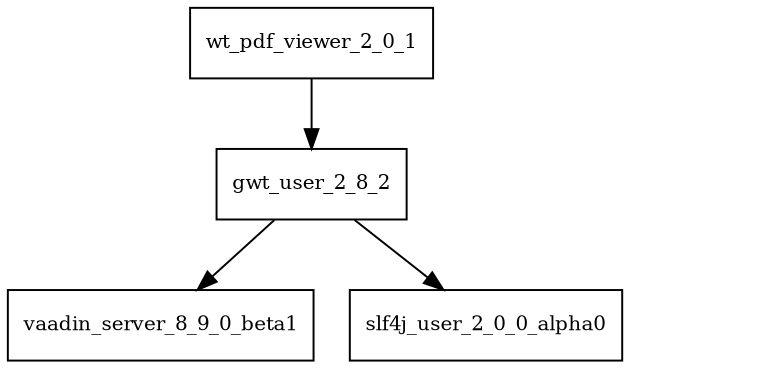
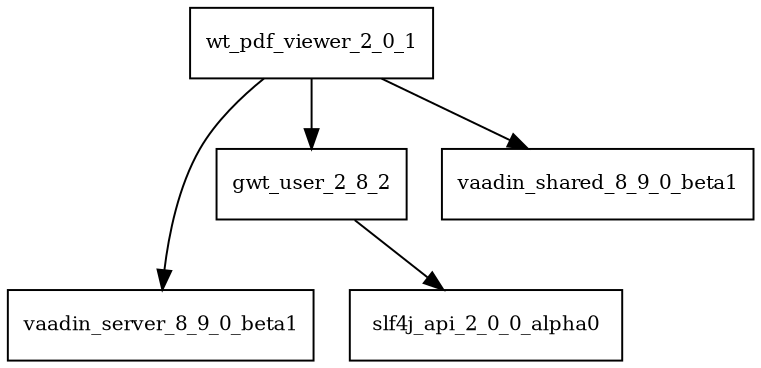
node "vaadin_shared_8_9_0_beta1": added
edge "gwt_user_2_8_2" -> "vaadin_server_8_9_0_beta1": now "wt_pdf_viewer_2_0_1" -> "vaadin_server_8_9_0_beta1"
node "slf4j_user_2_0_0_alpha0": label "slf4j_user_2_0_0_alpha0" -> "slf4j_api_2_0_0_alpha0"
